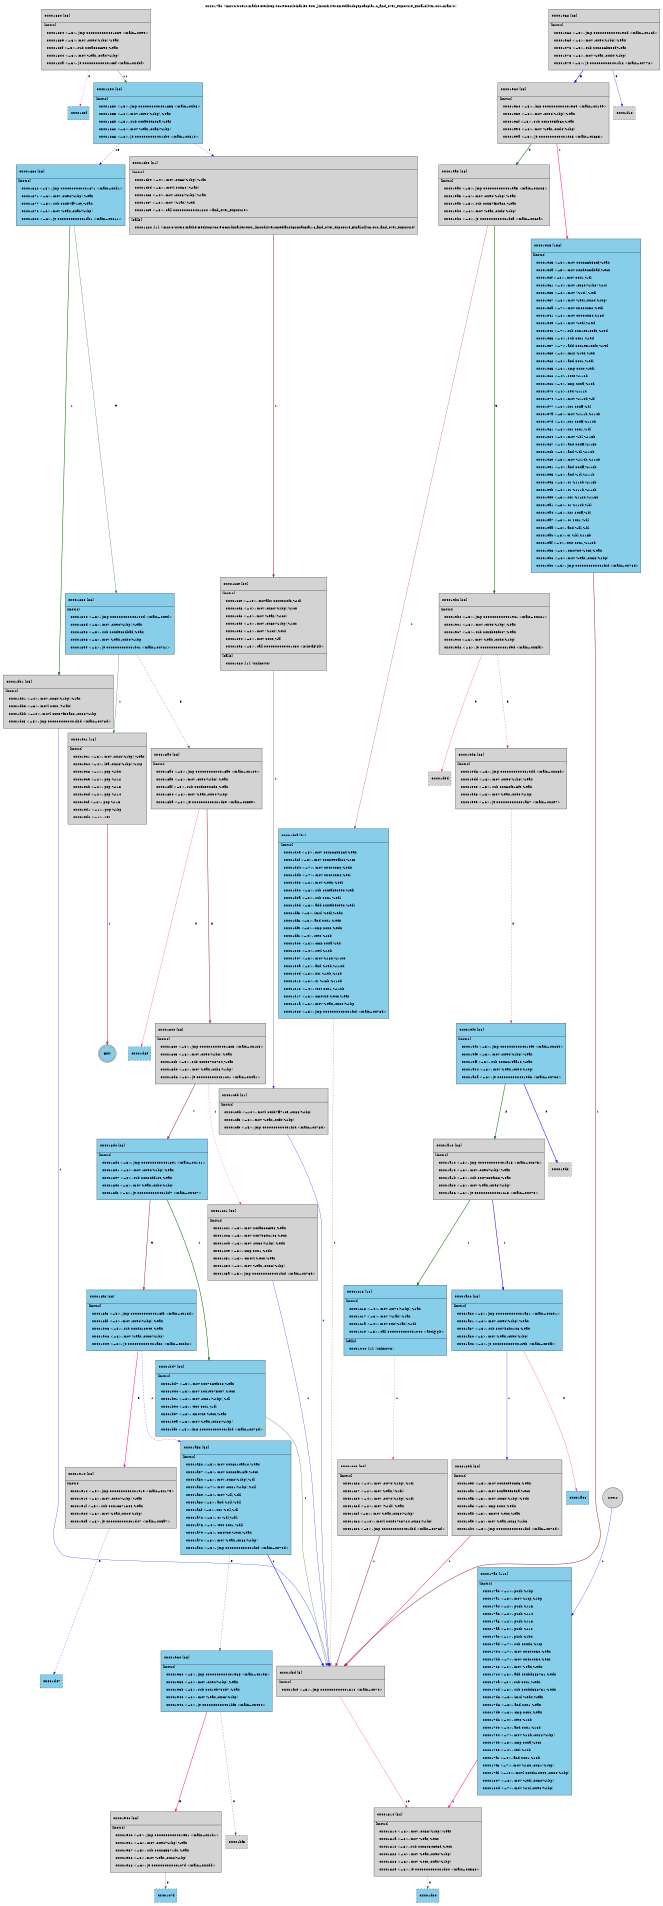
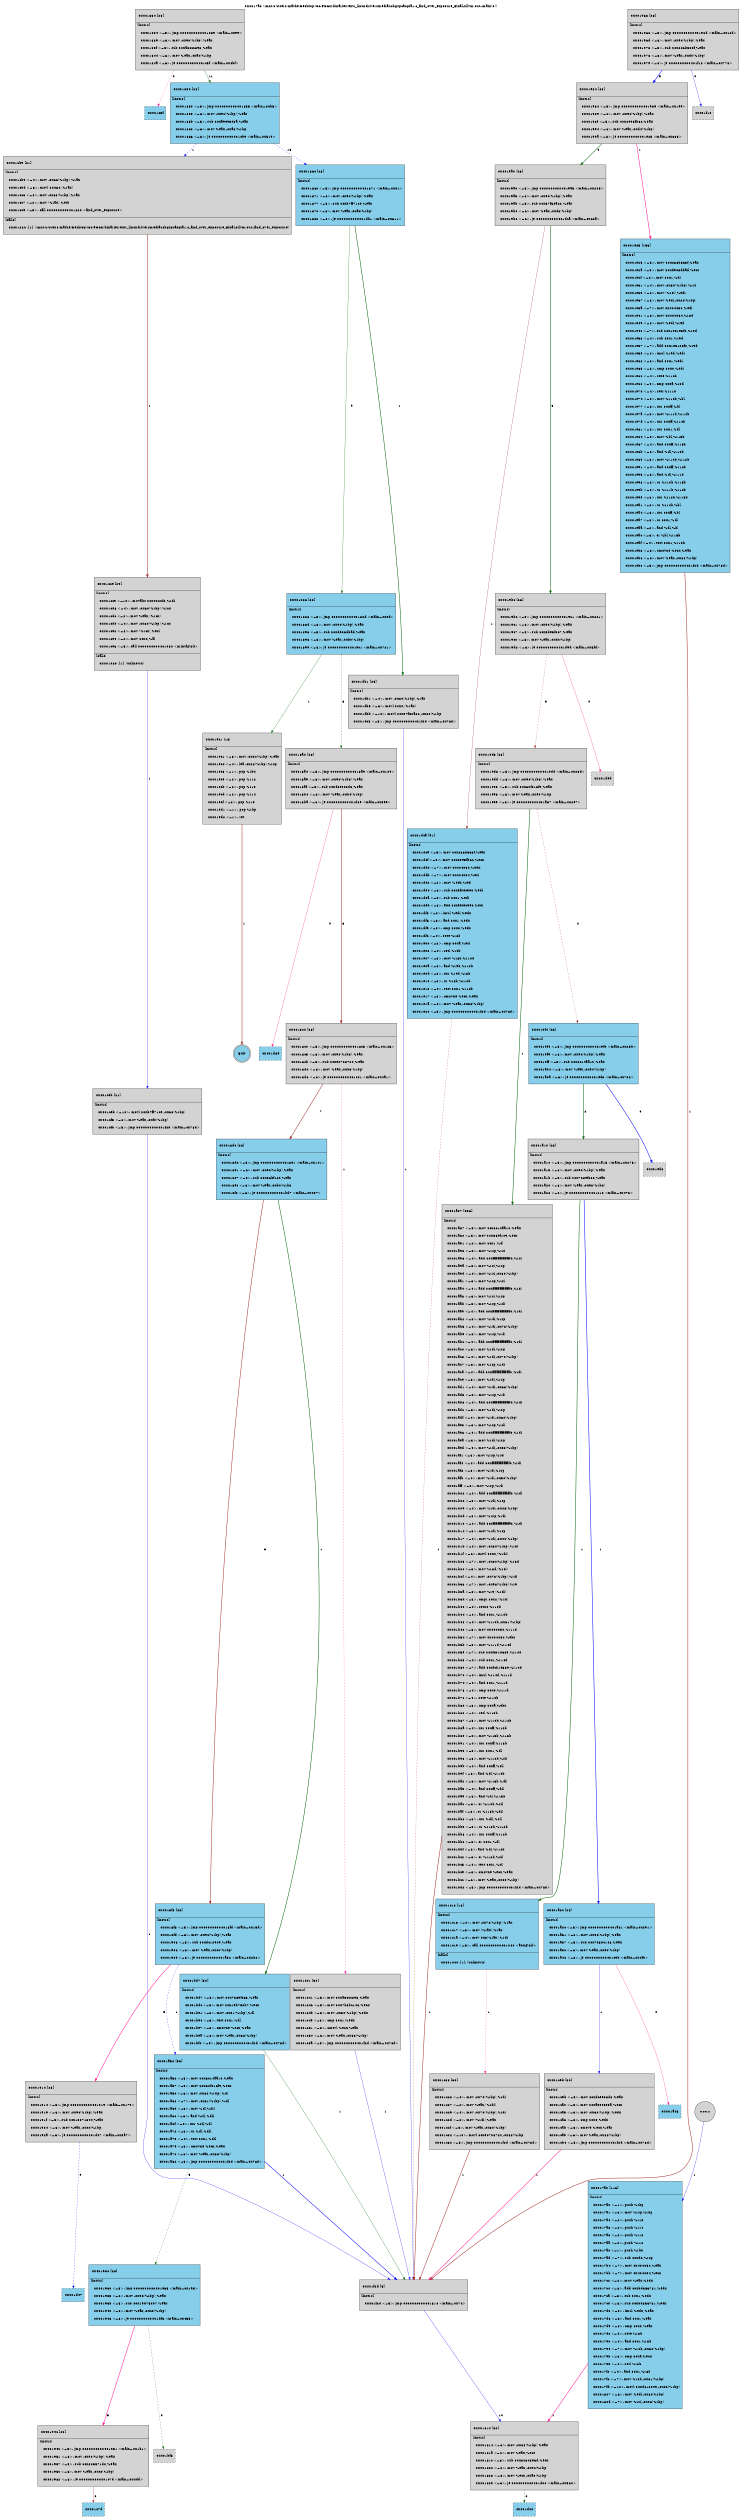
node "0x401a87 [336]": added
edge "0x401f2d [5]" -> "0x401814 [32]": color deeppink -> blue
edge "0x401814 [32]" -> "0x401d00": color brown -> darkgreen
